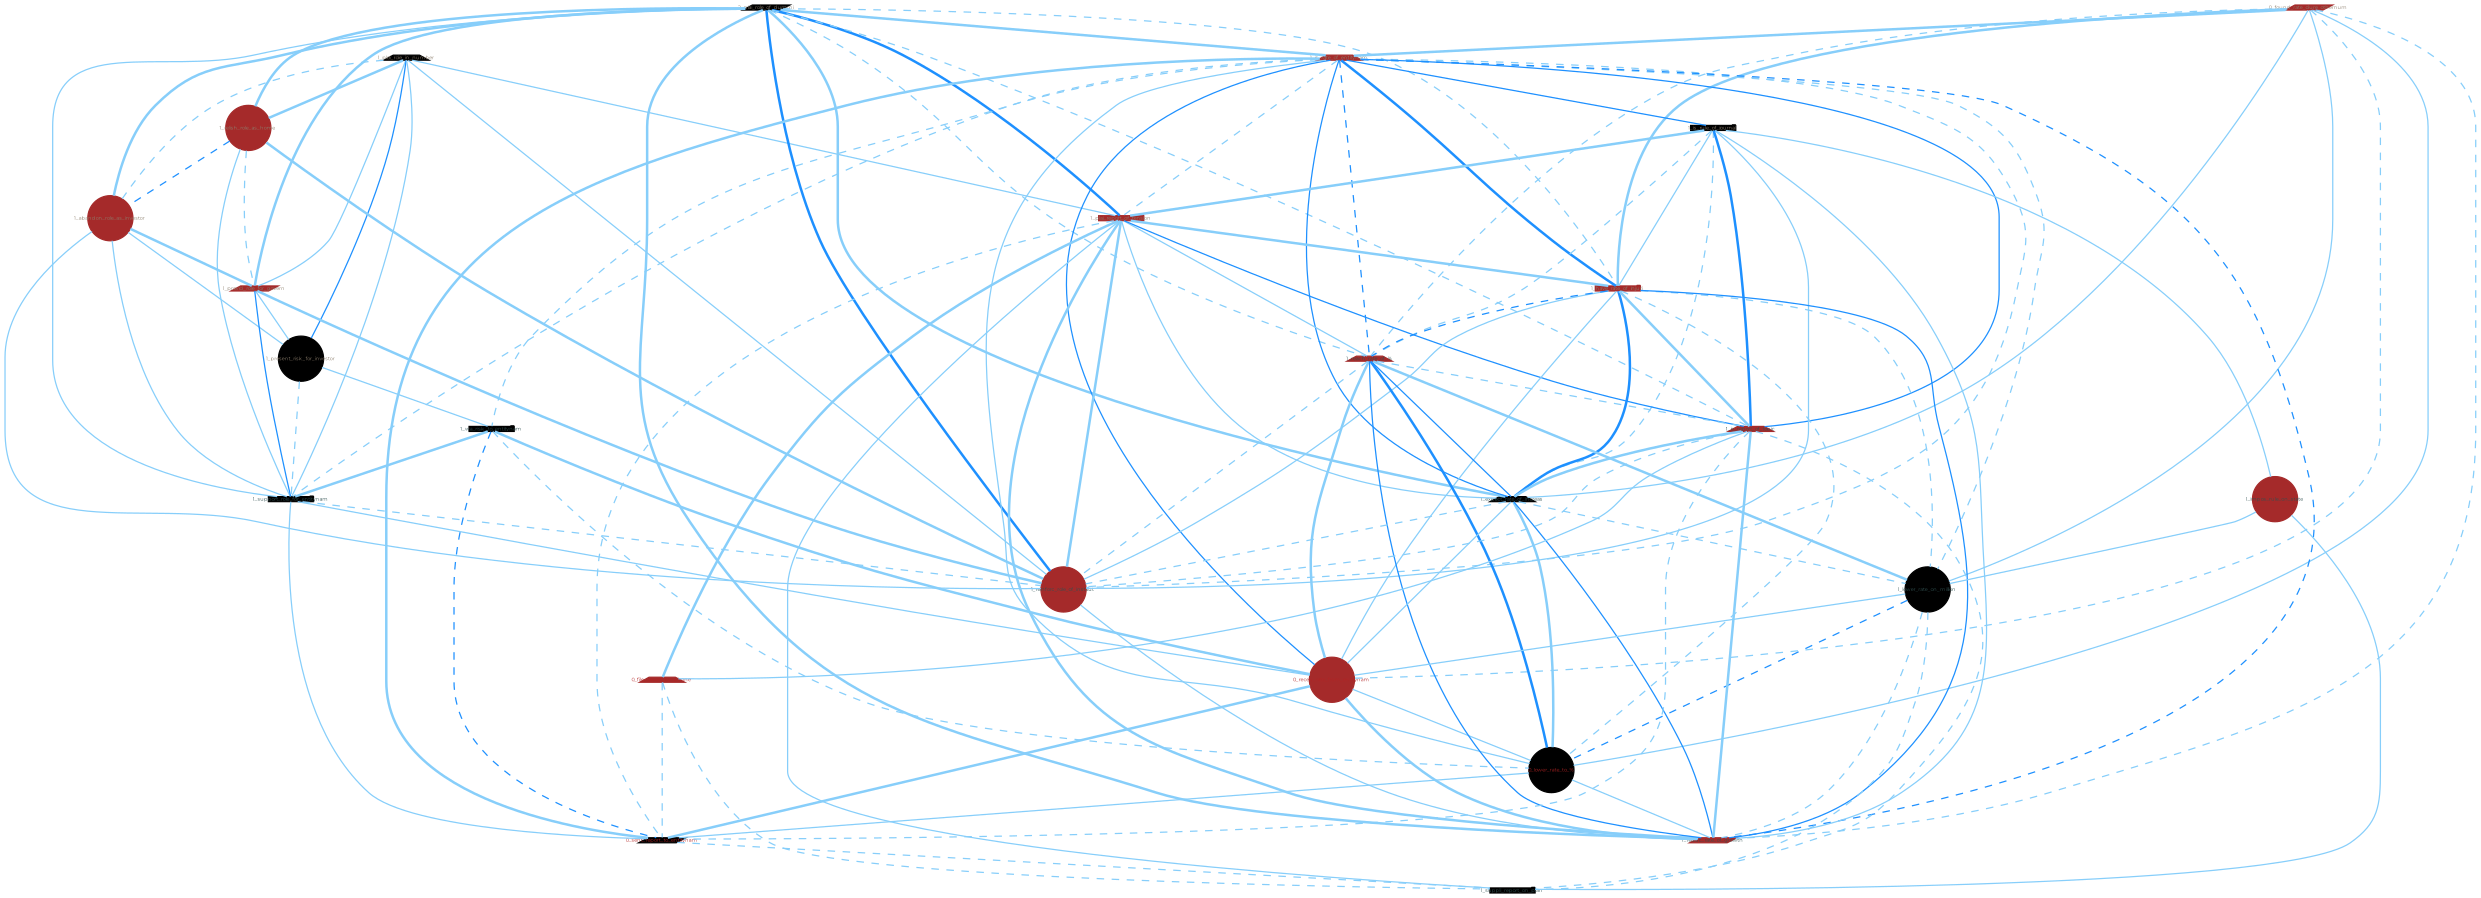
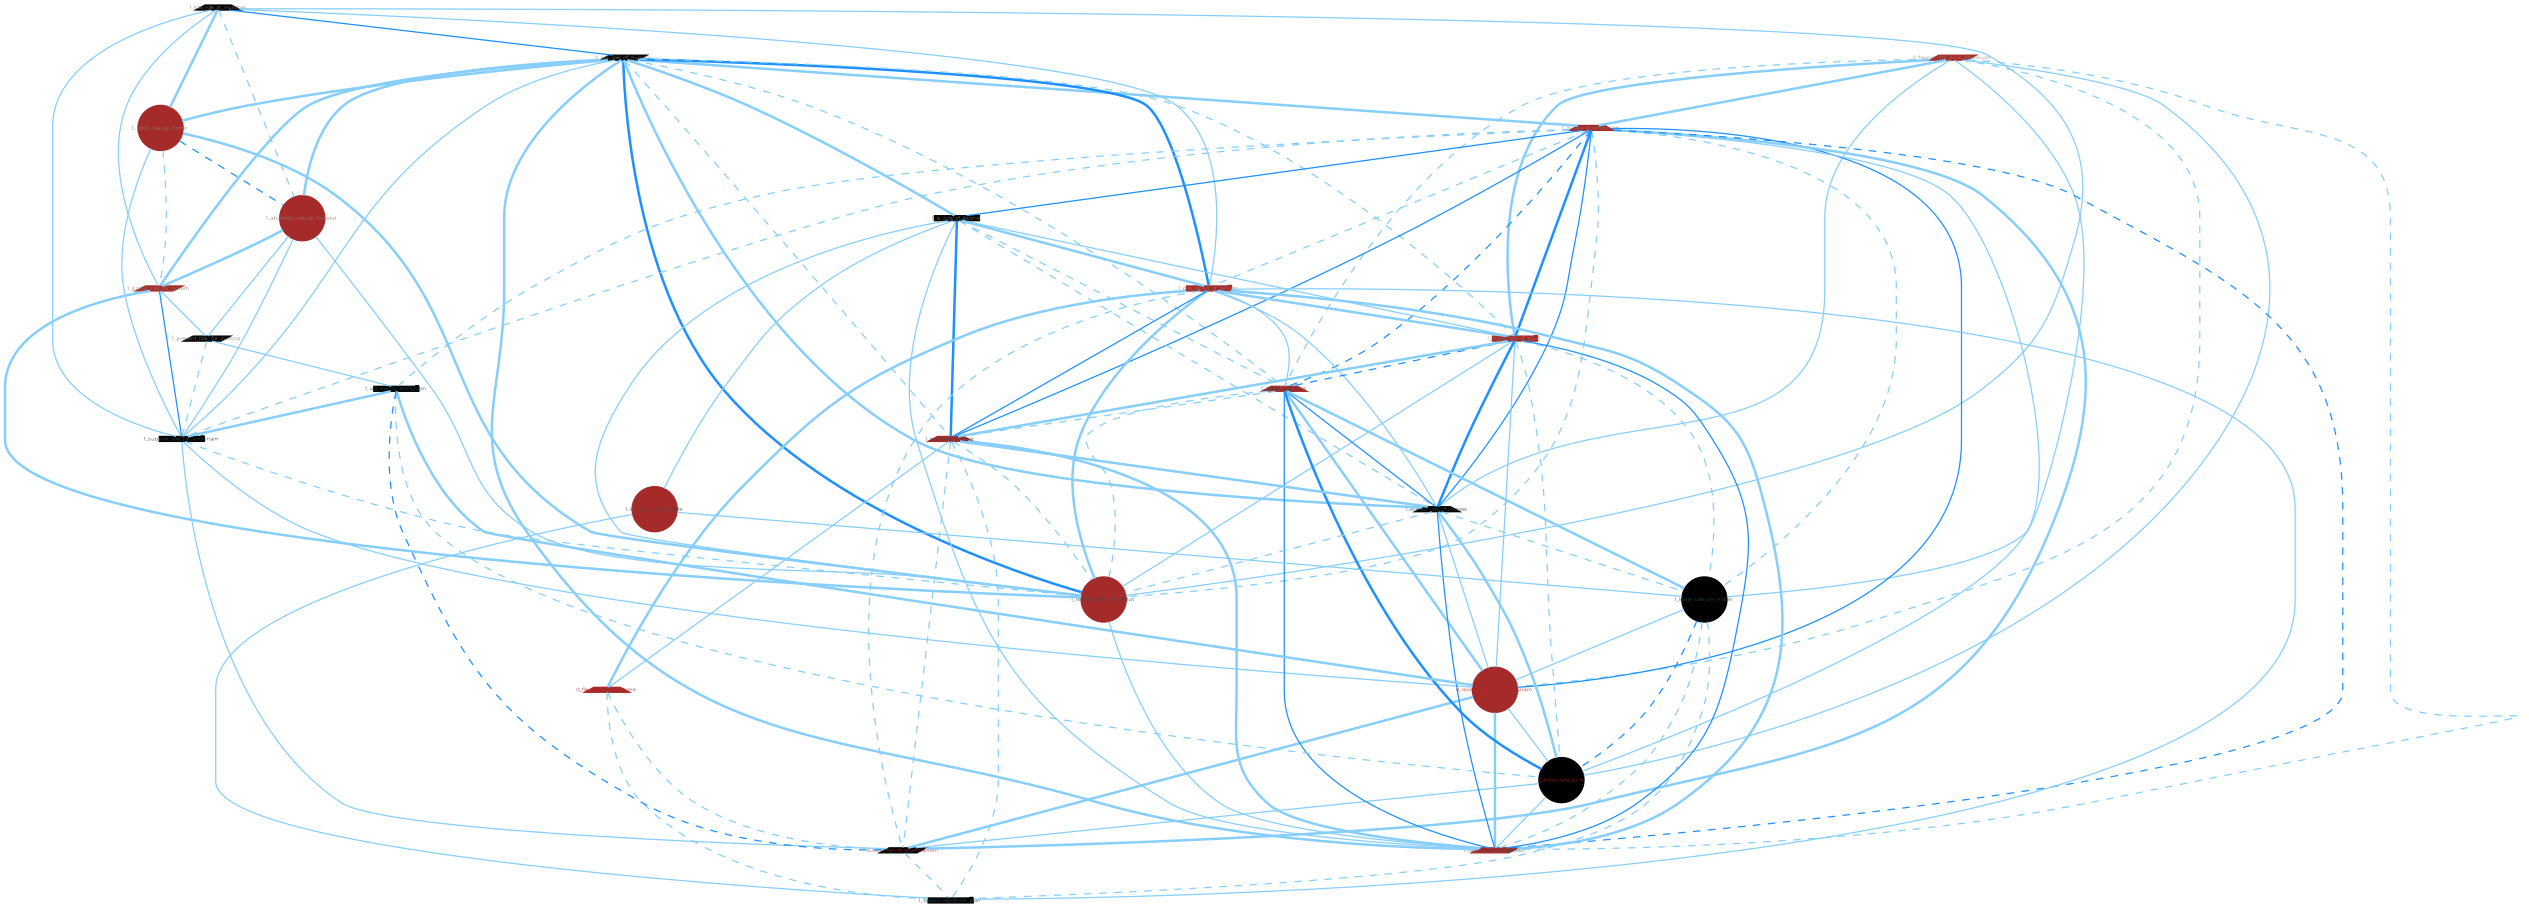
edge "2_plai_role_of_dummi" -- "1_is_rule_of_journal": added
edge "1_plai_role_in_number" -- "1_present_risk_for_investor": now "1_plai_role_in_number" -- "2_plai_role_of_dummi"
node "1_present_risk_for_investor": shape circle -> parallelogram
